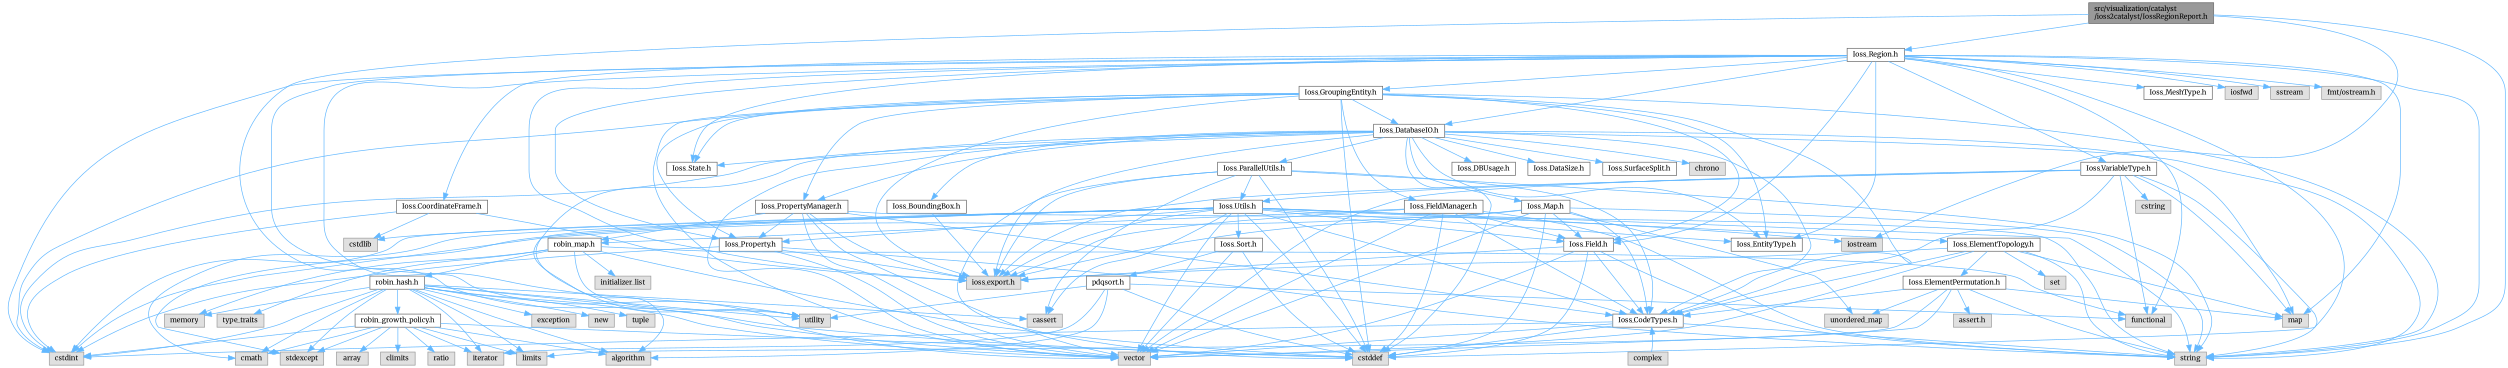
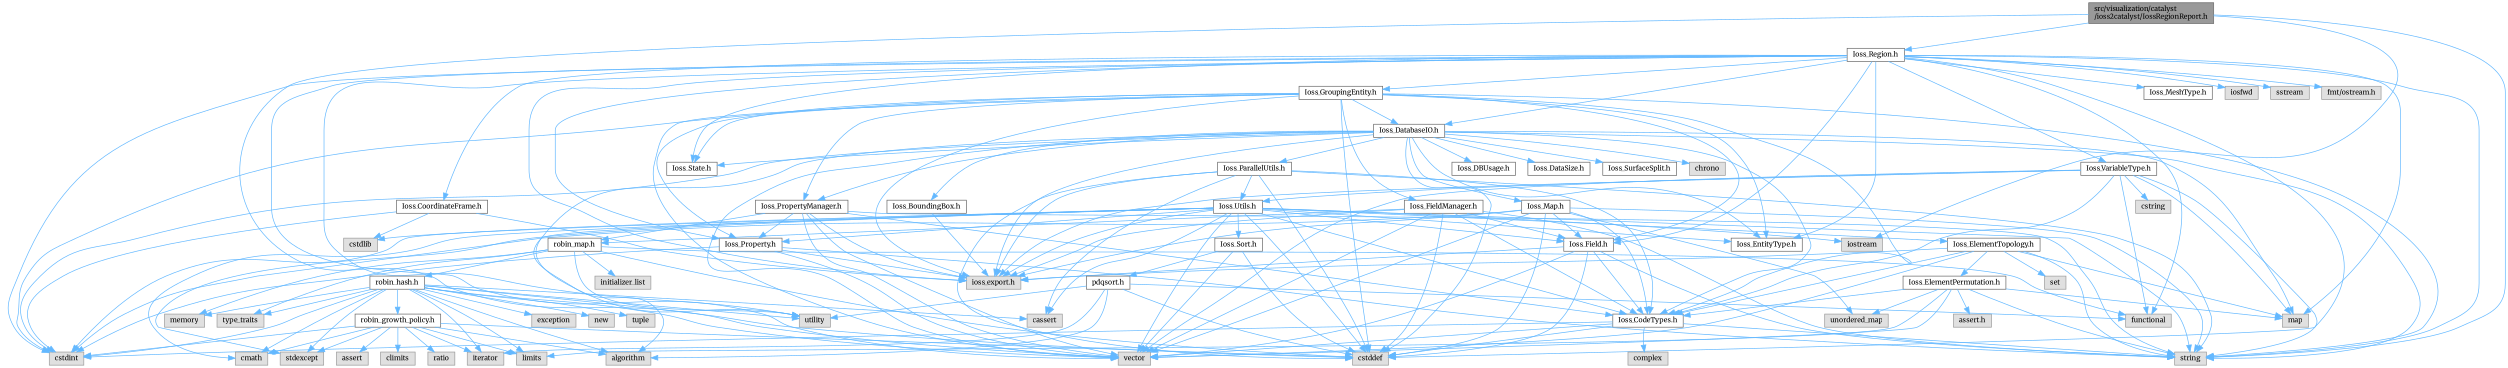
edge "robin_hash.h" -> "type_traits": added
edge "complex" -> "Ioss_CodeTypes.h": reversed
node "array": label "array" -> "assert"
